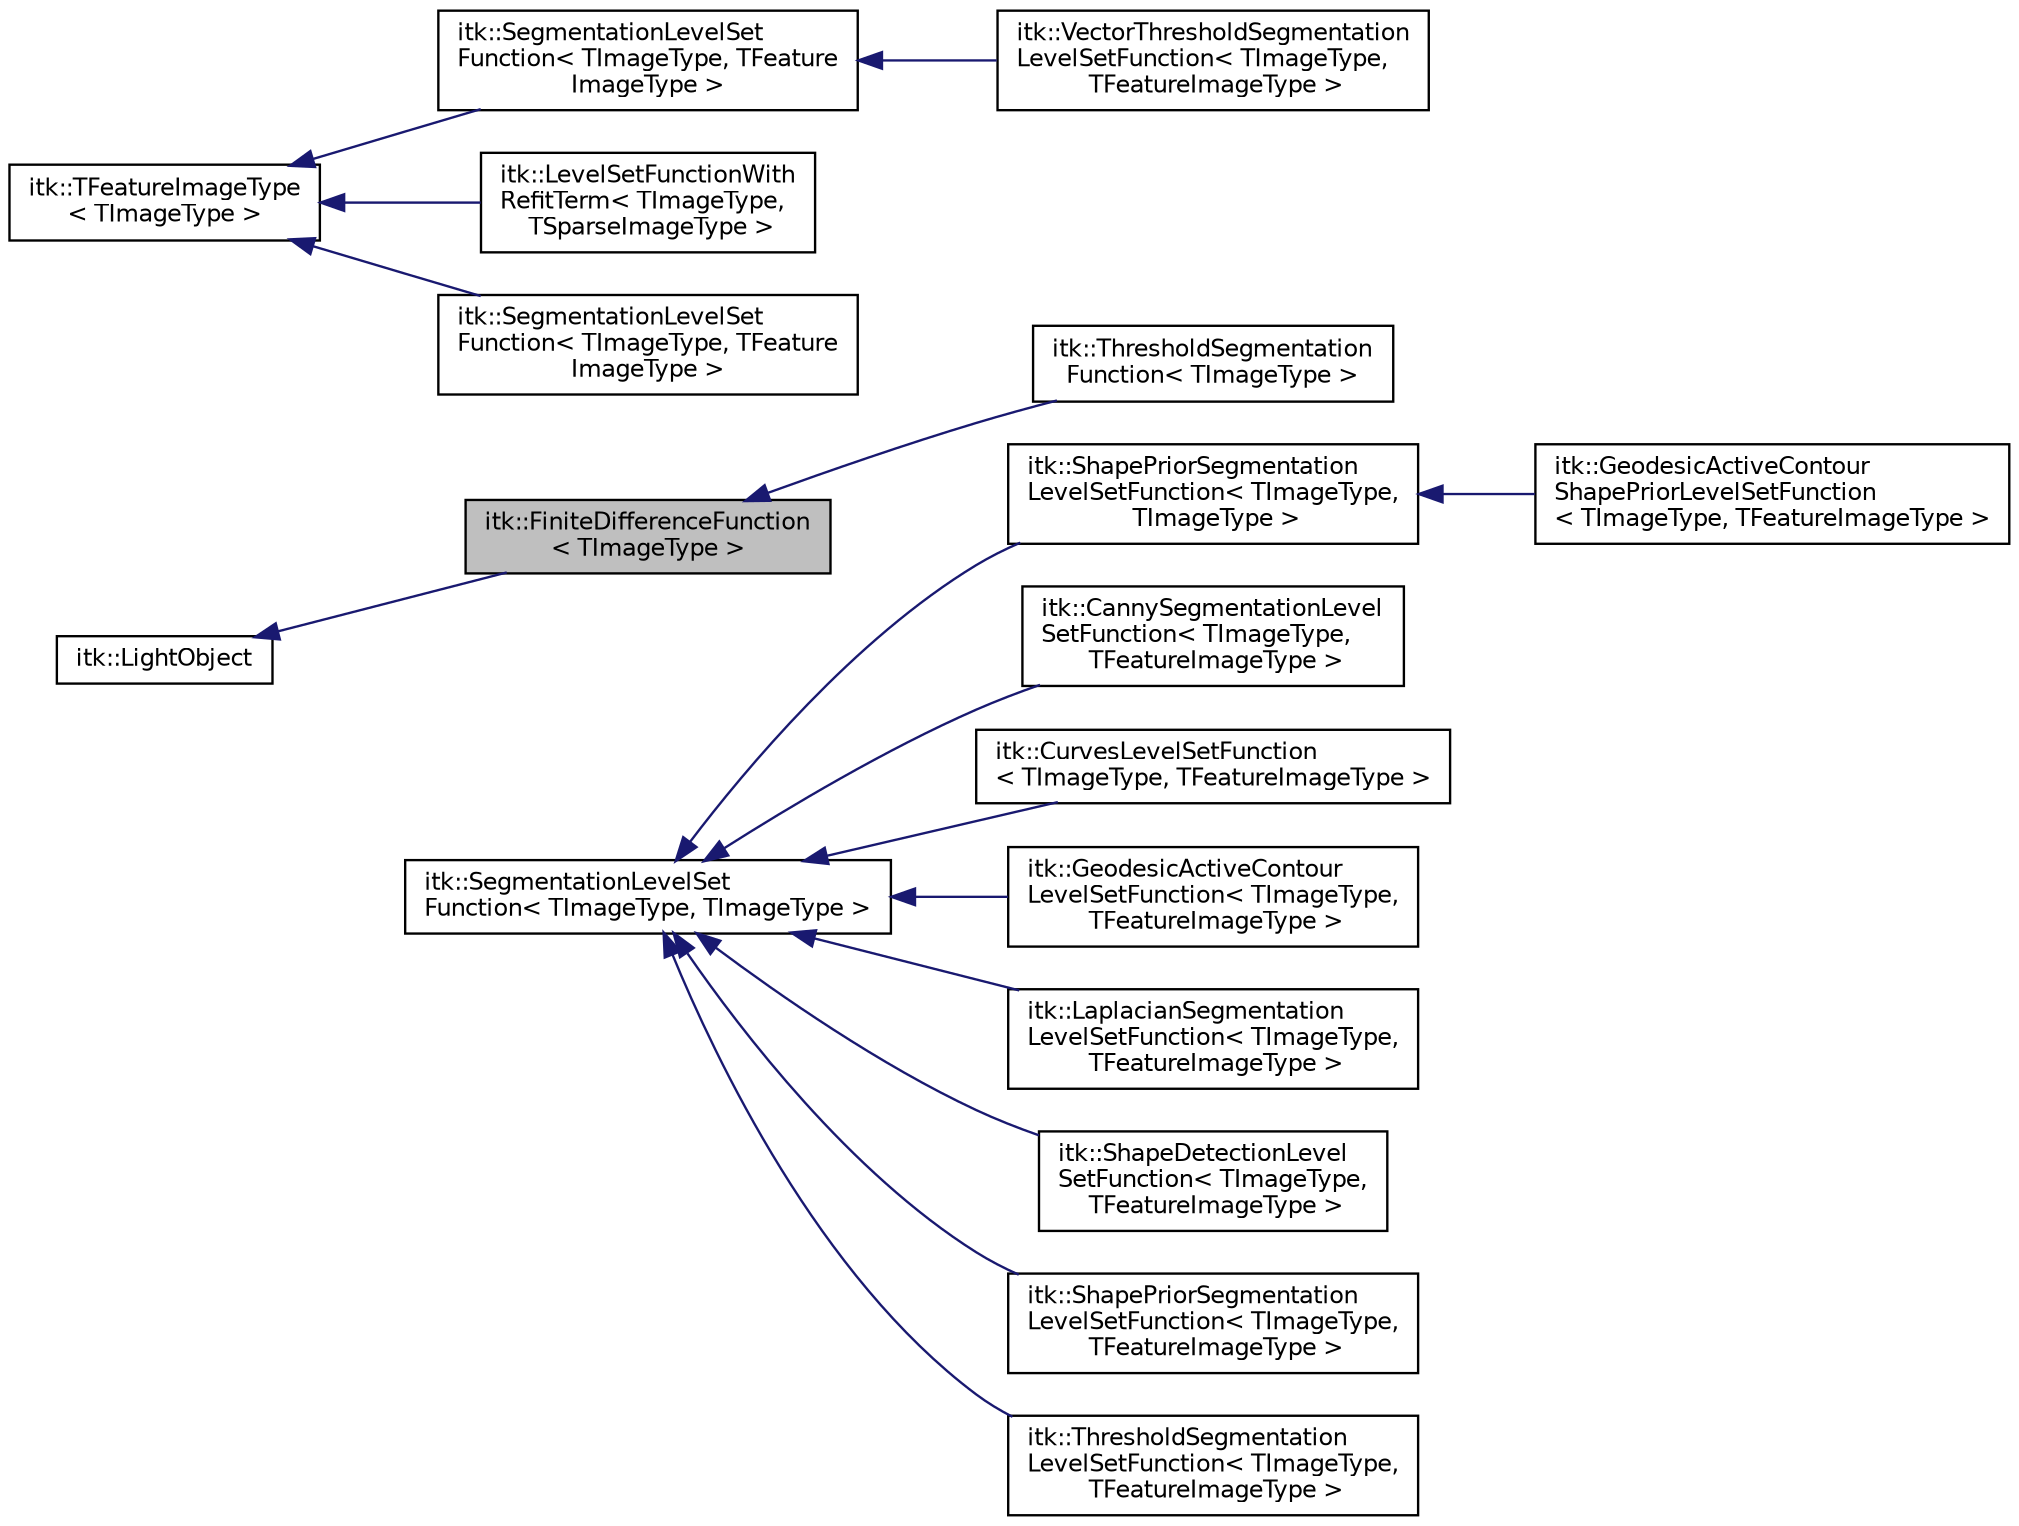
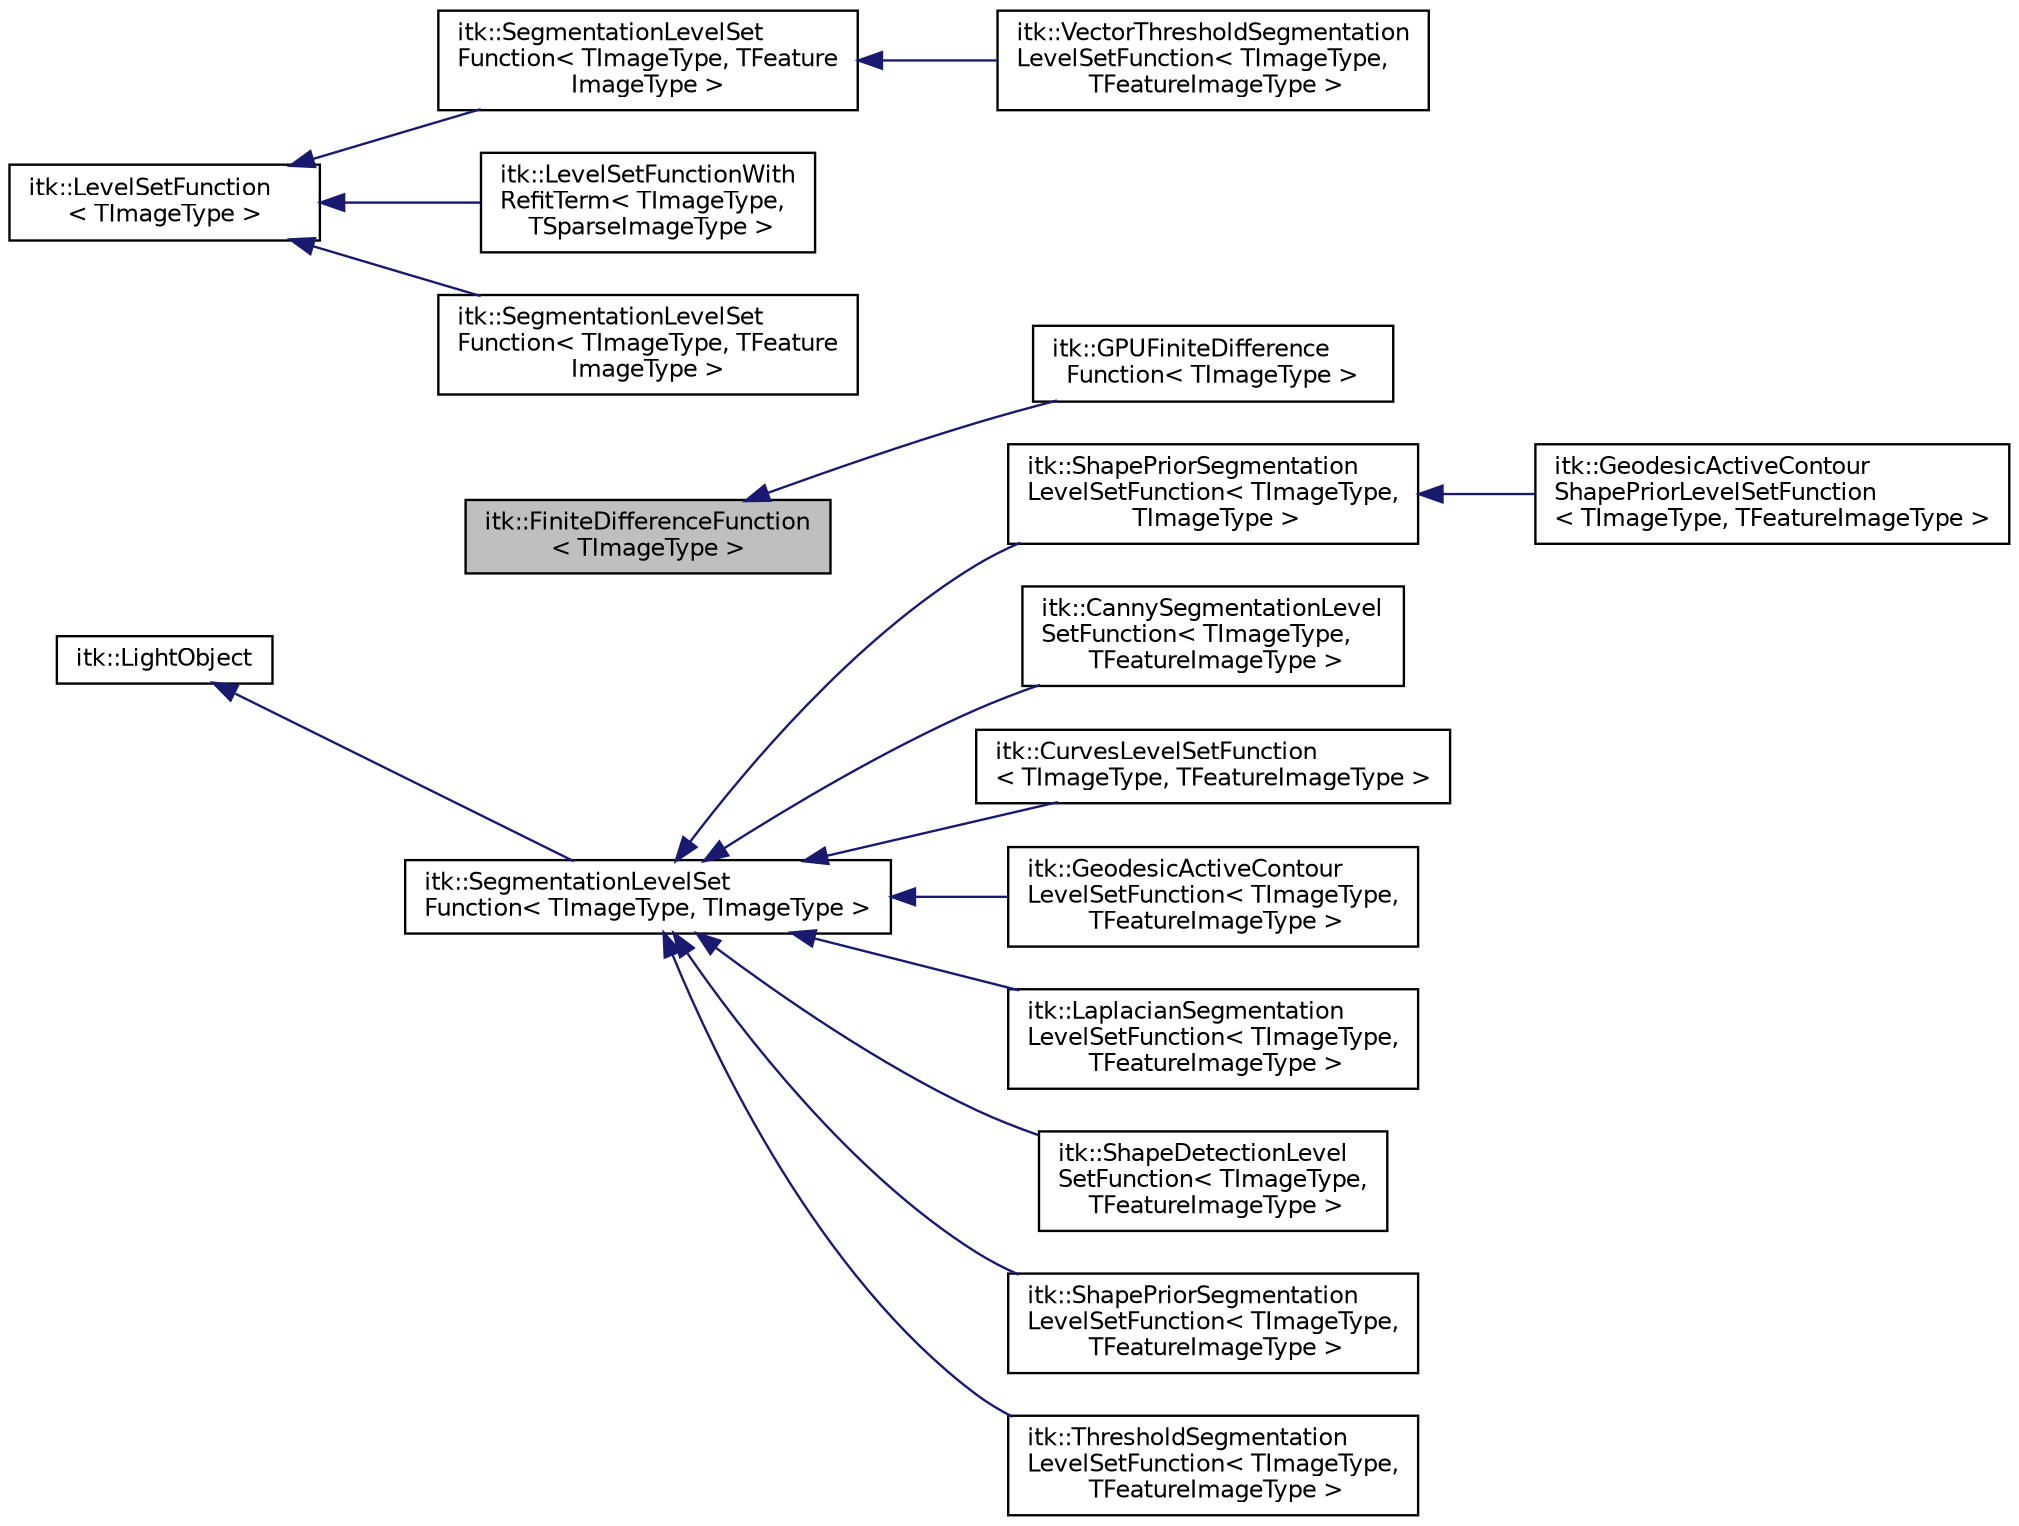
node "itk::TFeatureImageType < TImageType >": label "itk::TFeatureImageType < TImageType >" -> "itk::LevelSetFunction < TImageType >"
node "itk::ThresholdSegmentation Function< TImageType >": label "itk::ThresholdSegmentation Function< TImageType >" -> "itk::GPUFiniteDifference Function< TImageType >"
edge "itk::FiniteDifferenceFunction < TImageType >" -> "itk::LightObject": now "itk::SegmentationLevelSet Function< TImageType, TImageType >" -> "itk::LightObject"
